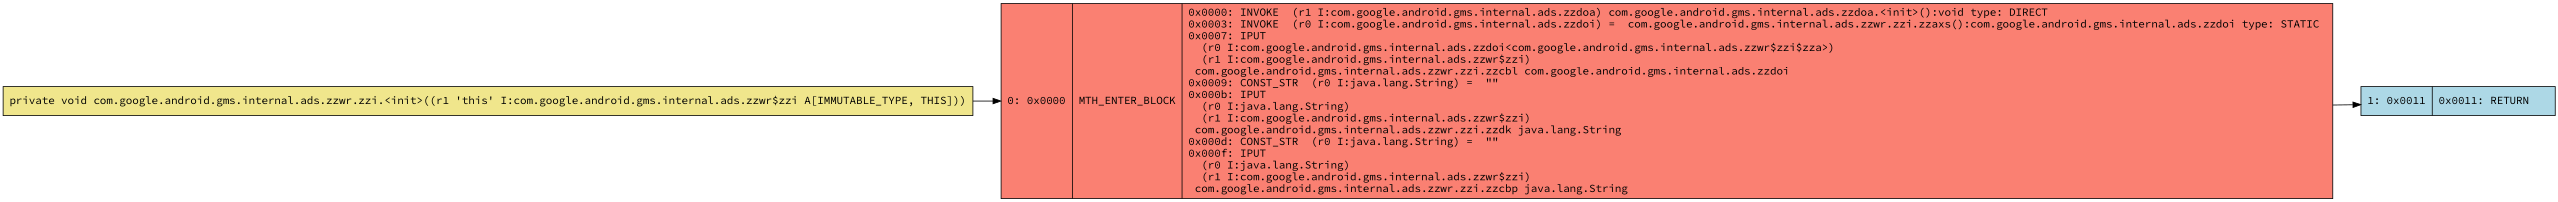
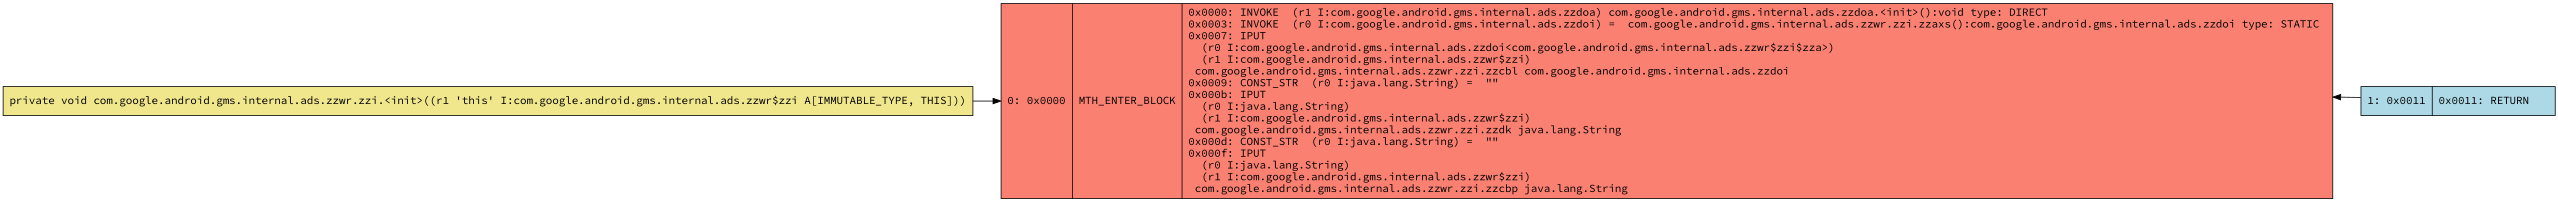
edge "0: 0x0000" -> "1: 0x0011": reversed
